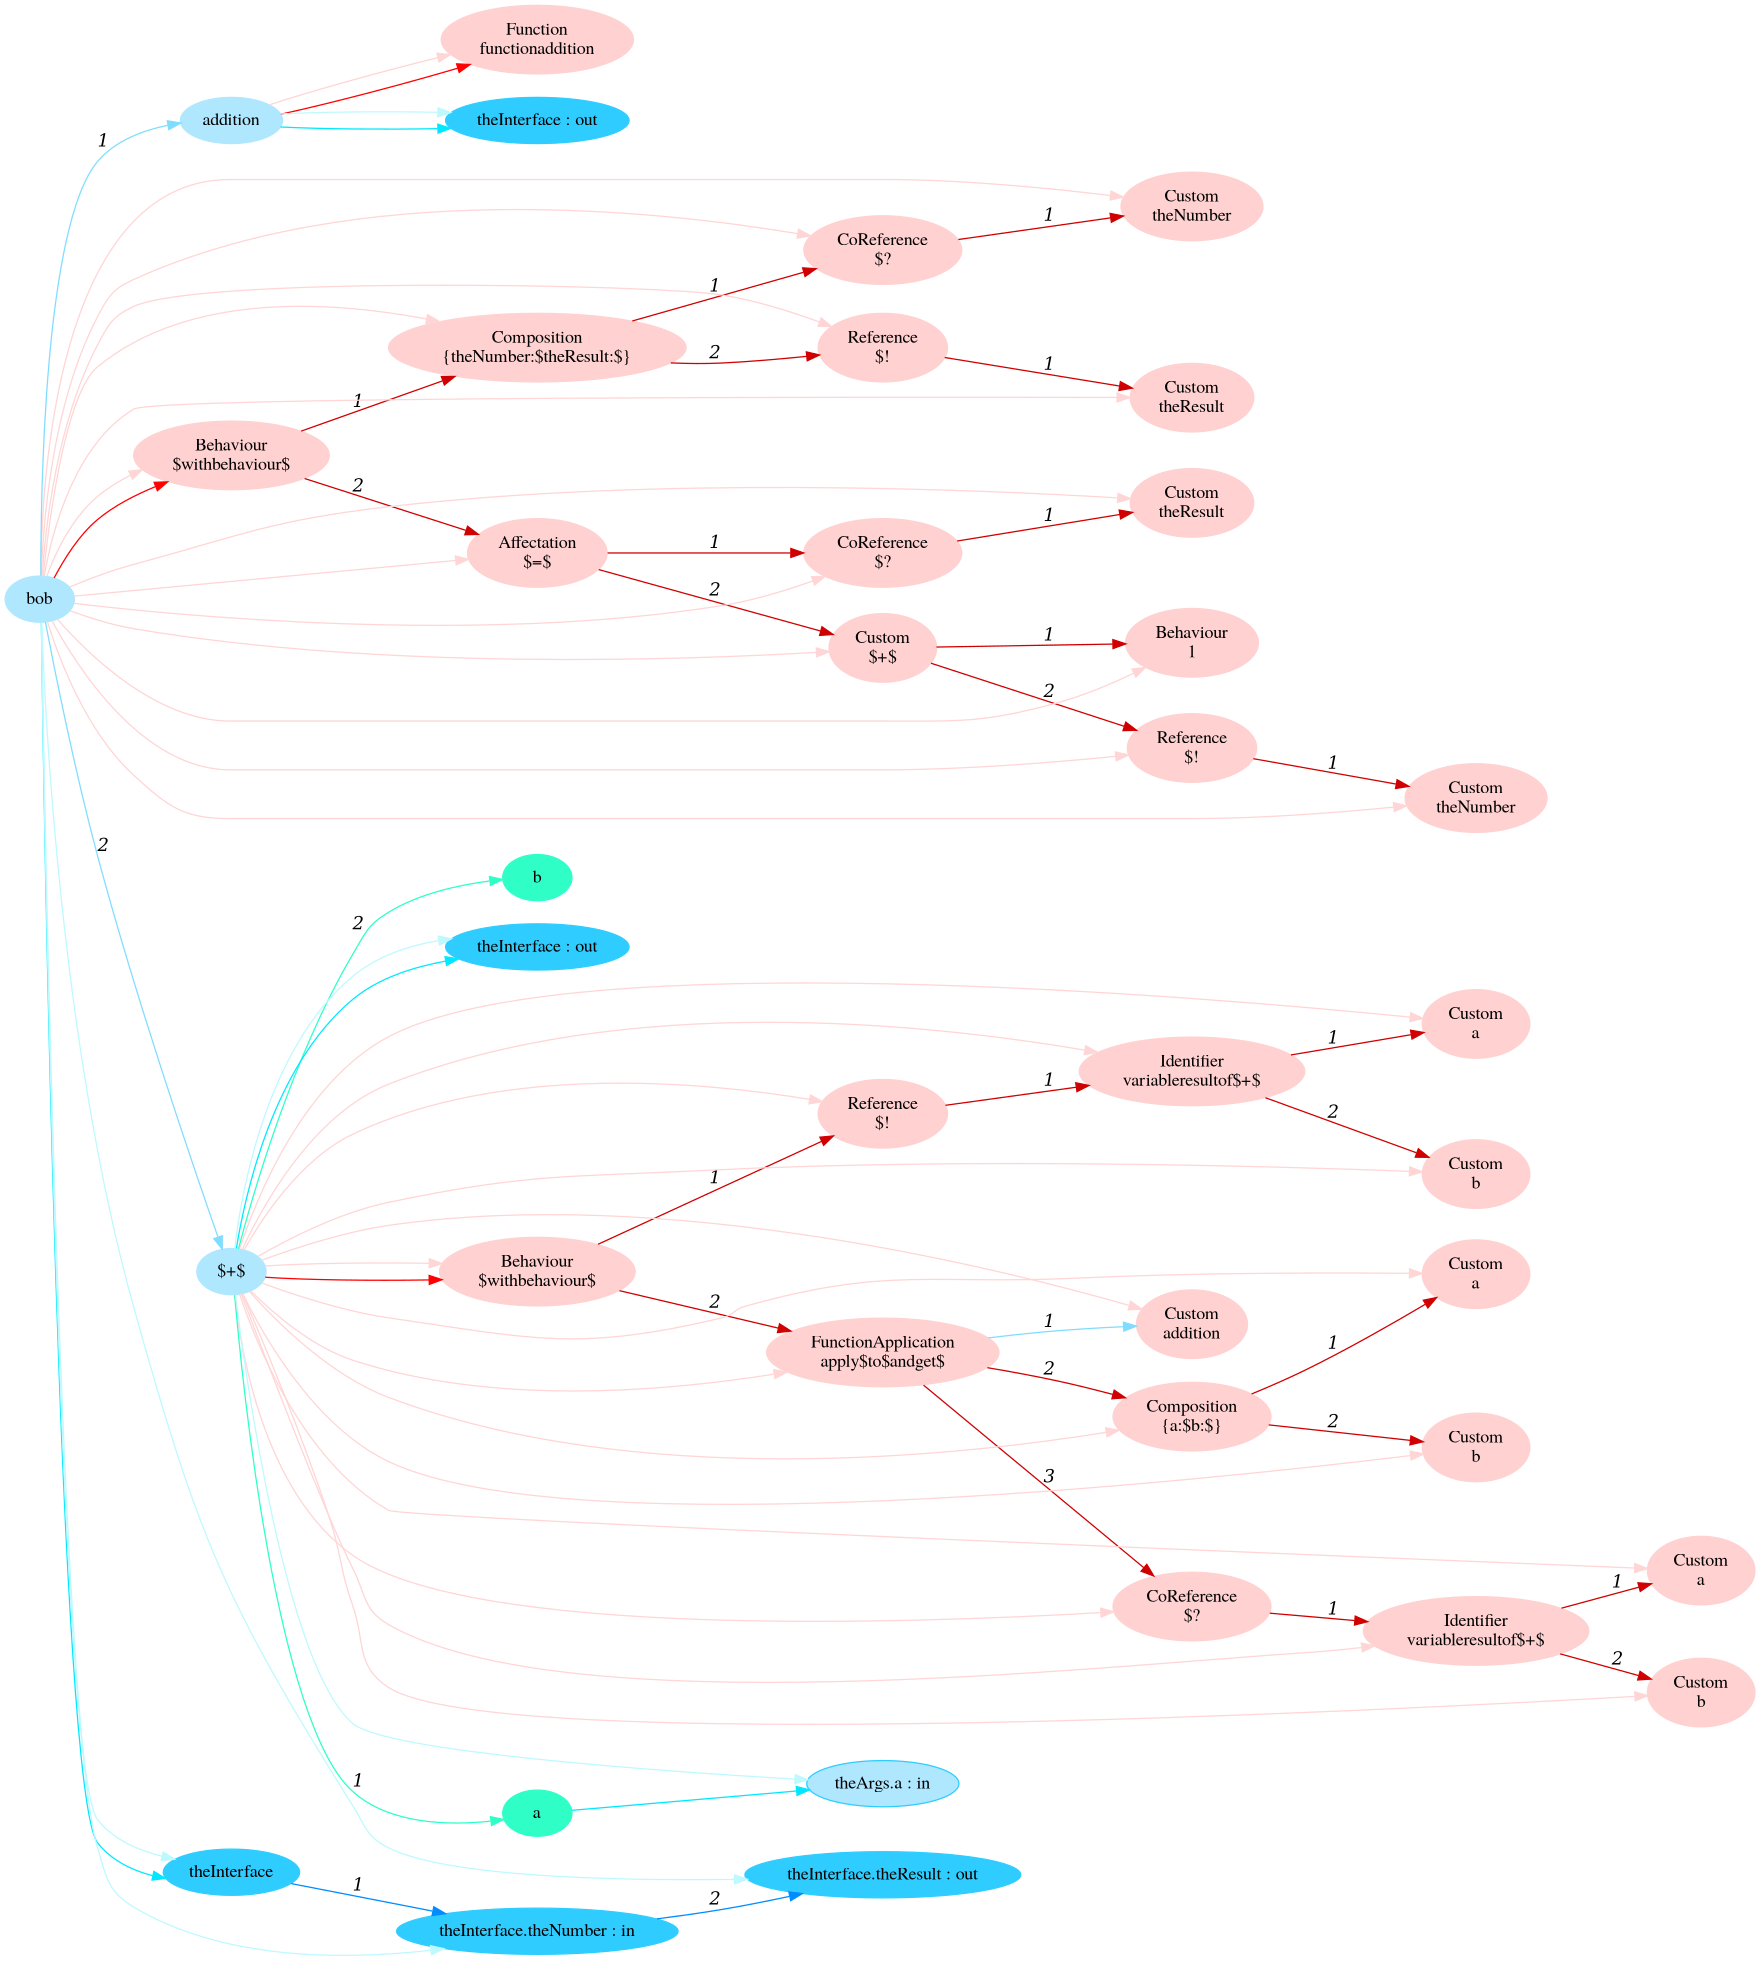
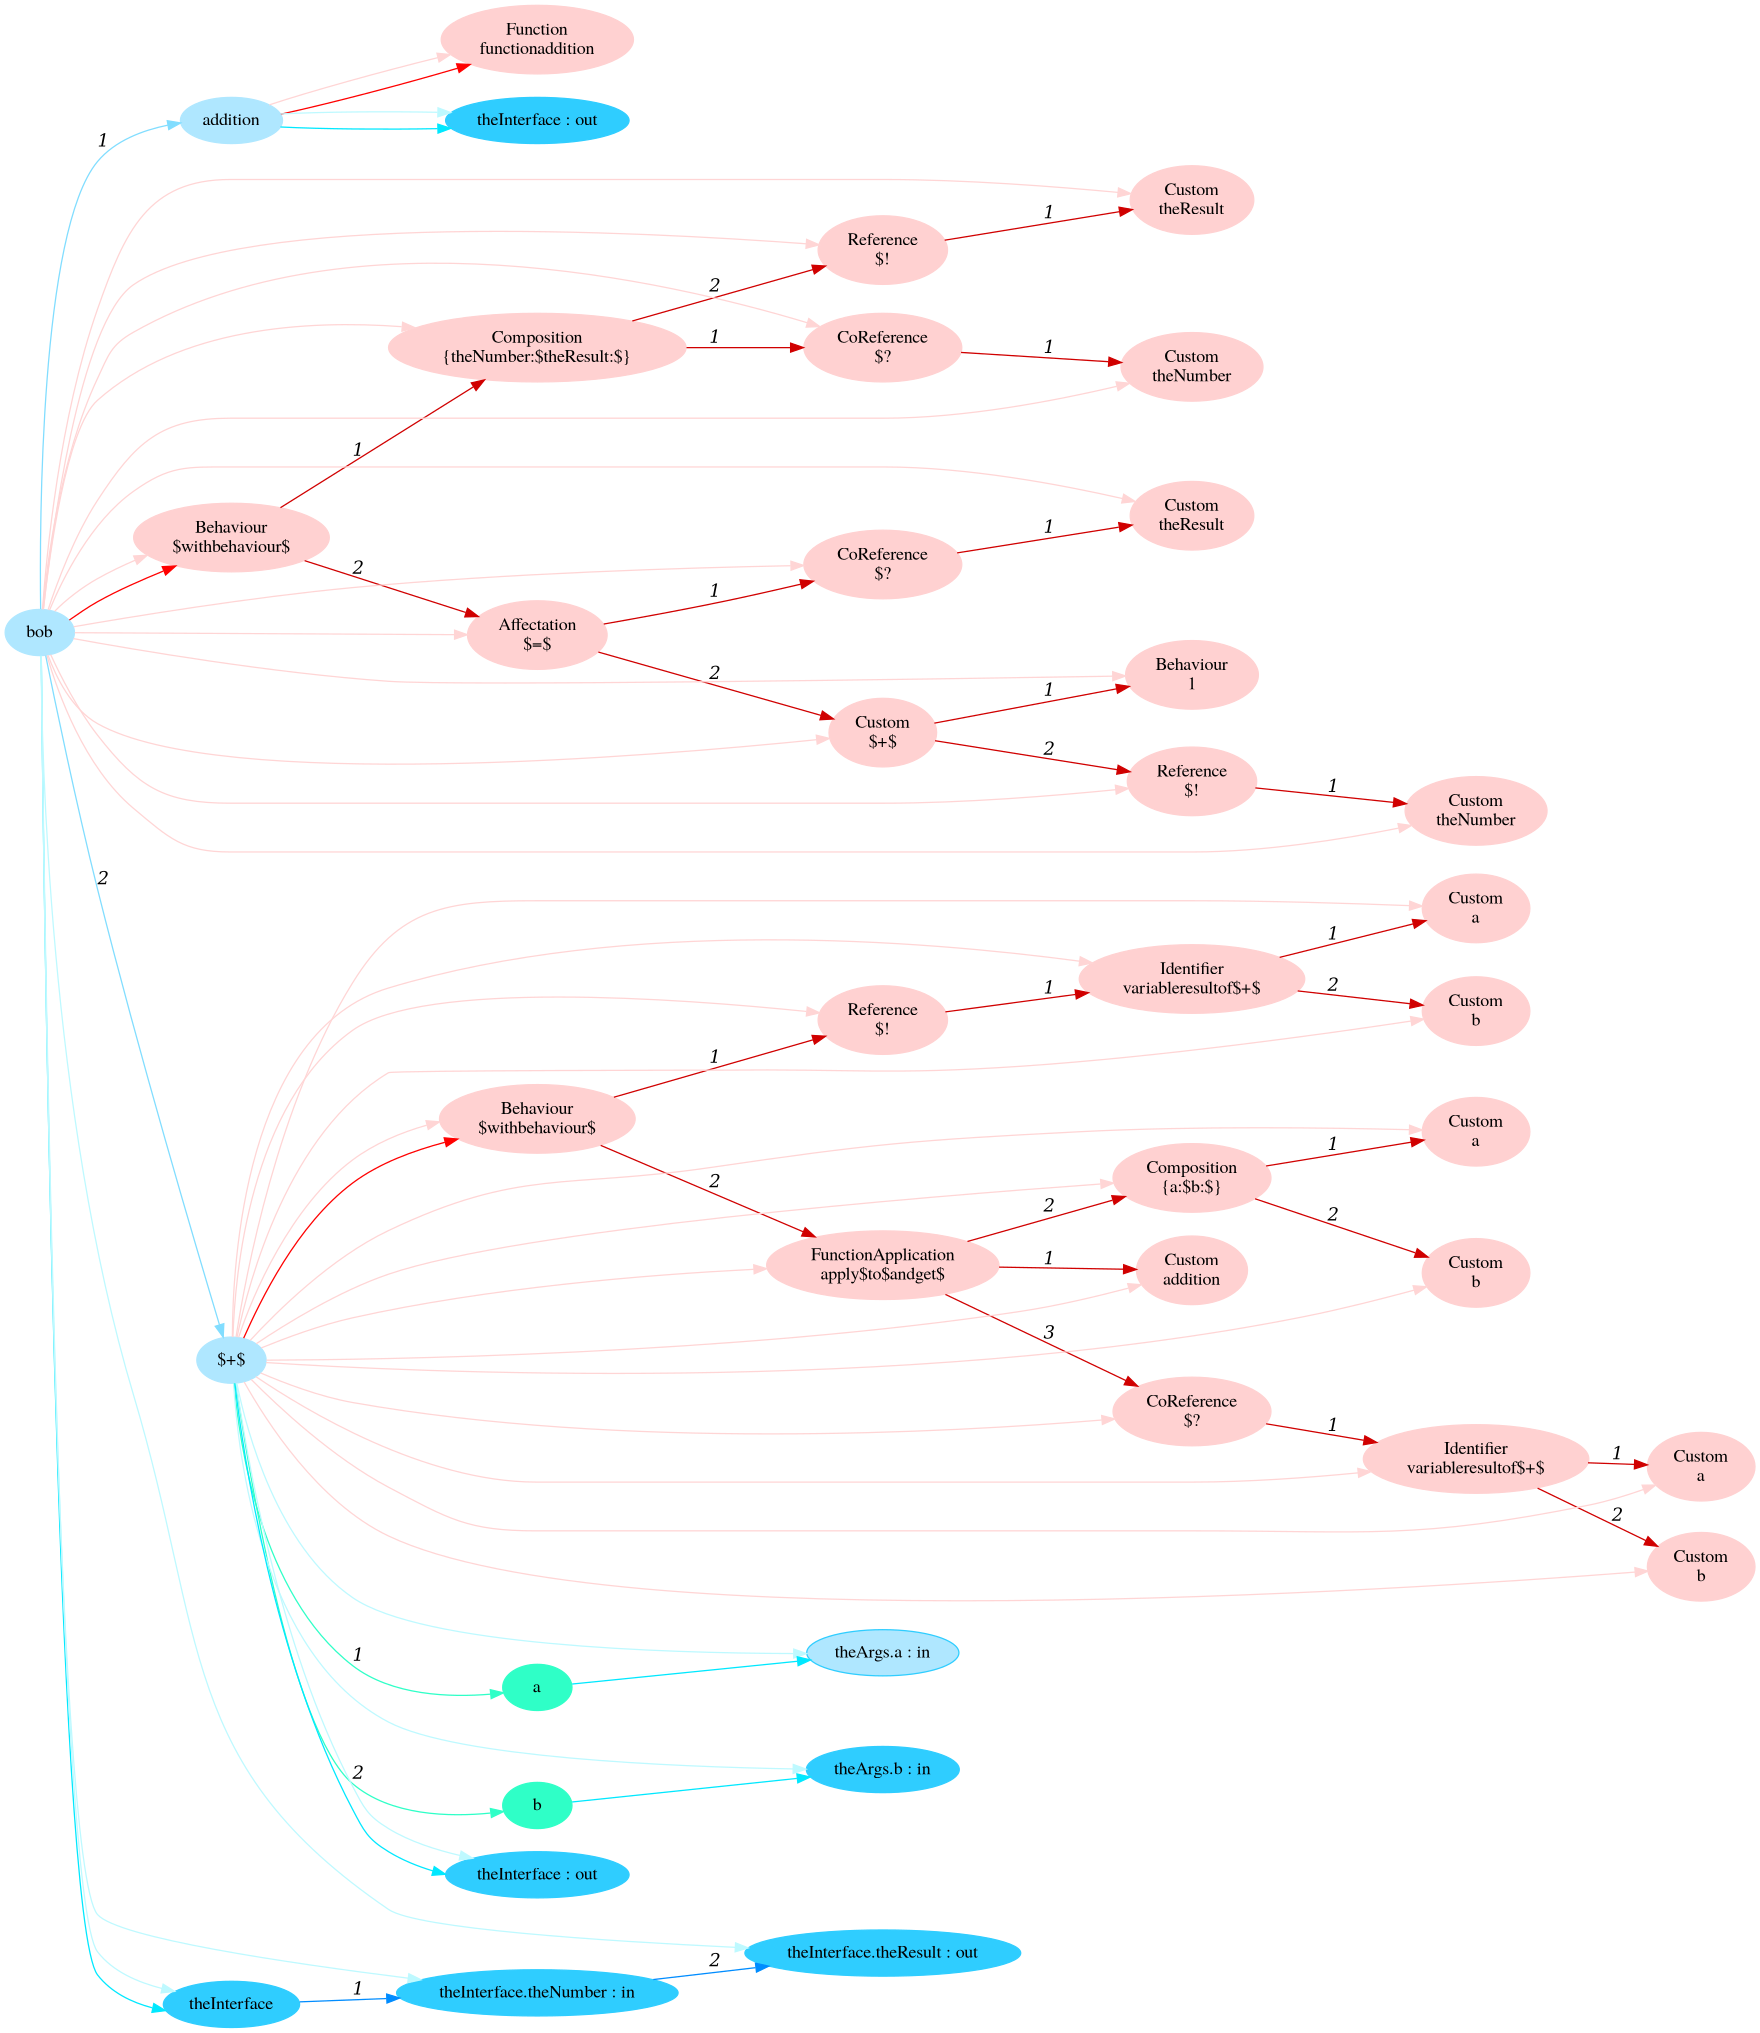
edge "FunctionApplication apply$to$andget$" -> "Custom addition": color #81ddff -> #d00000
node "theArgs.b : in": added
